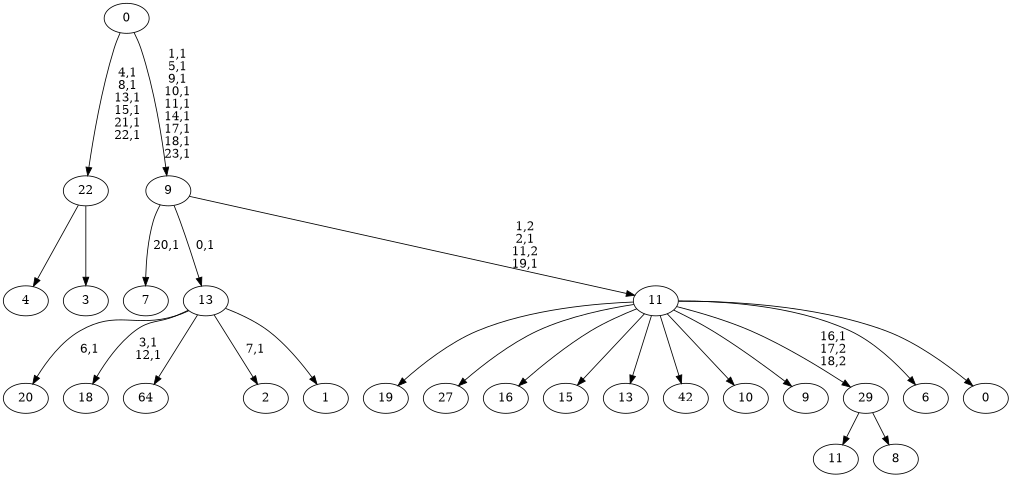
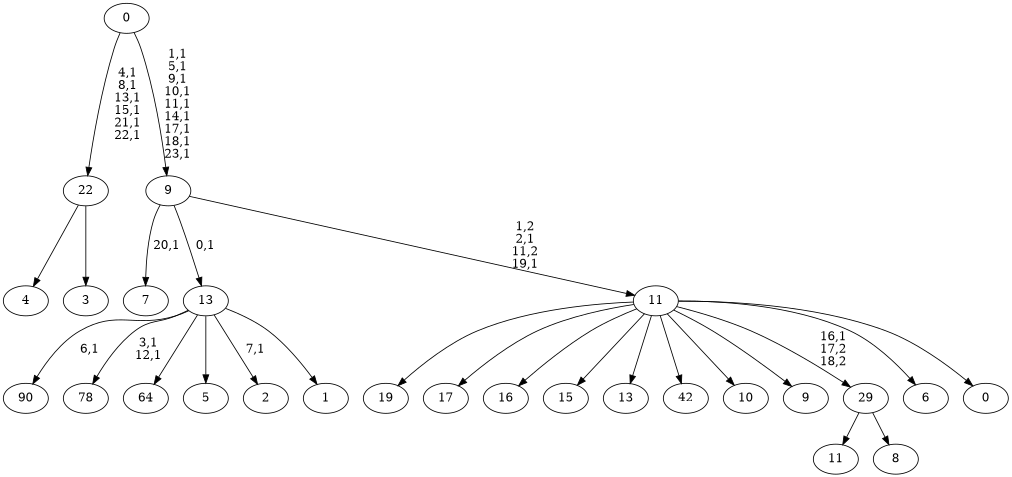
node "20": label "20" -> "90"
node "18": label "18" -> "78"
node "5": added
node "27": label "27" -> "17"
